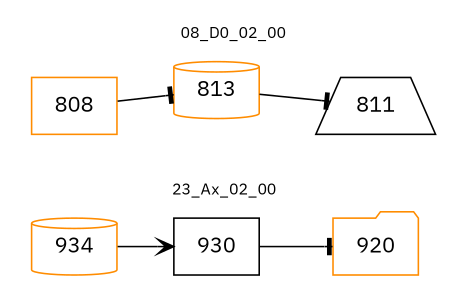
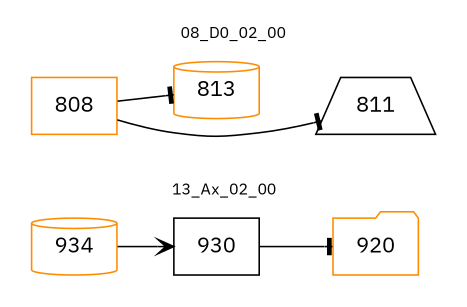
edge "813" -> "811": now "808" -> "811"
cluster "23_Ax_02_00": label "23_Ax_02_00" -> "13_Ax_02_00"
